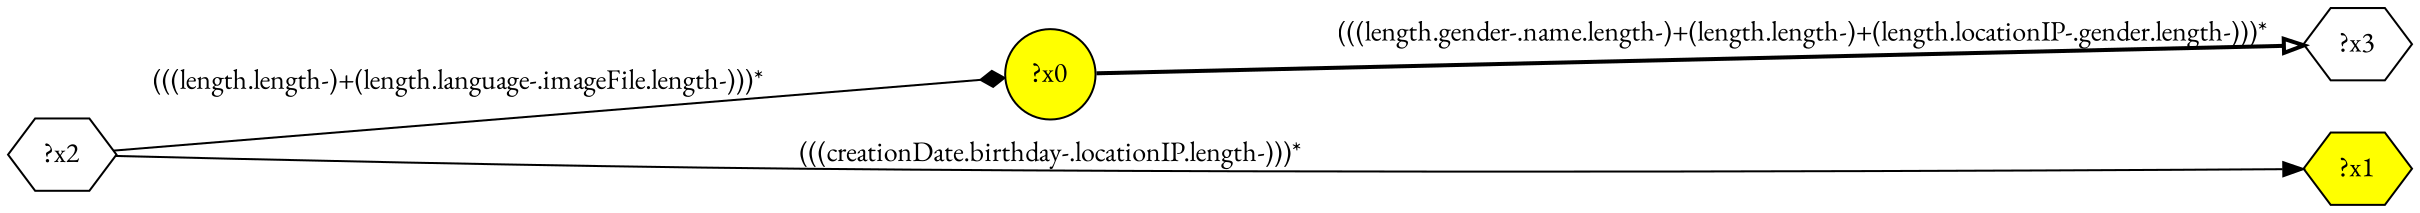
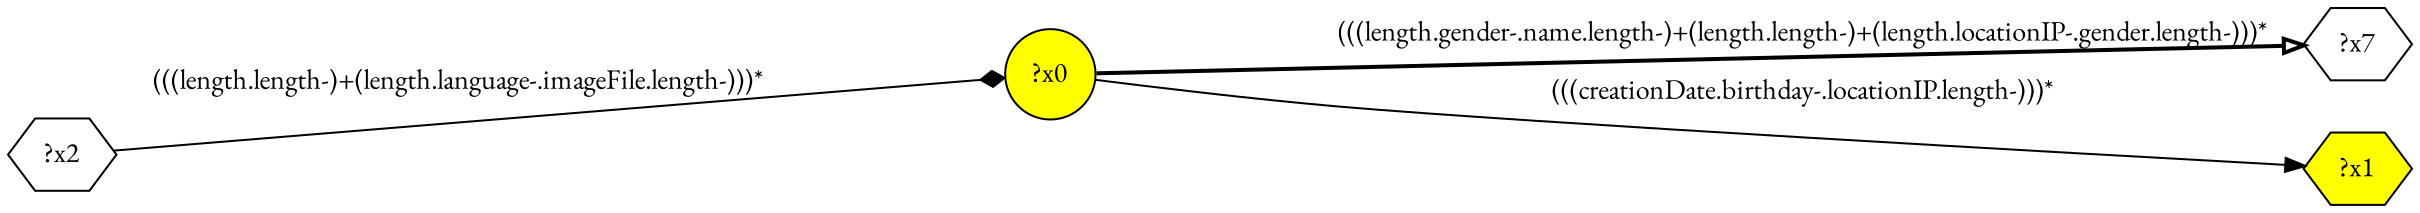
node "?x3": label "?x3" -> "?x7"
edge "?x2" -> "?x1": now "?x0" -> "?x1"
